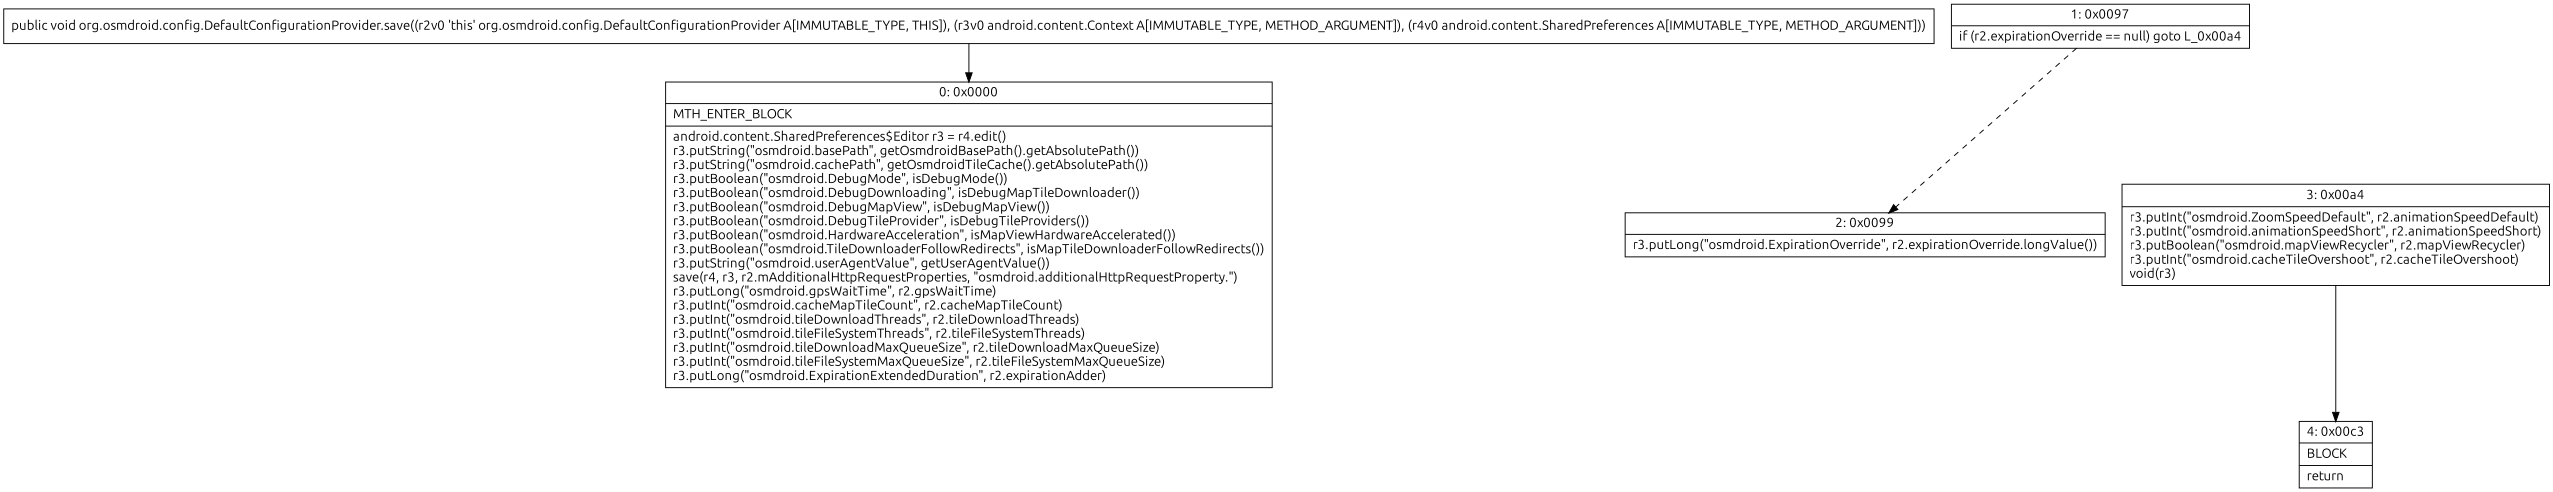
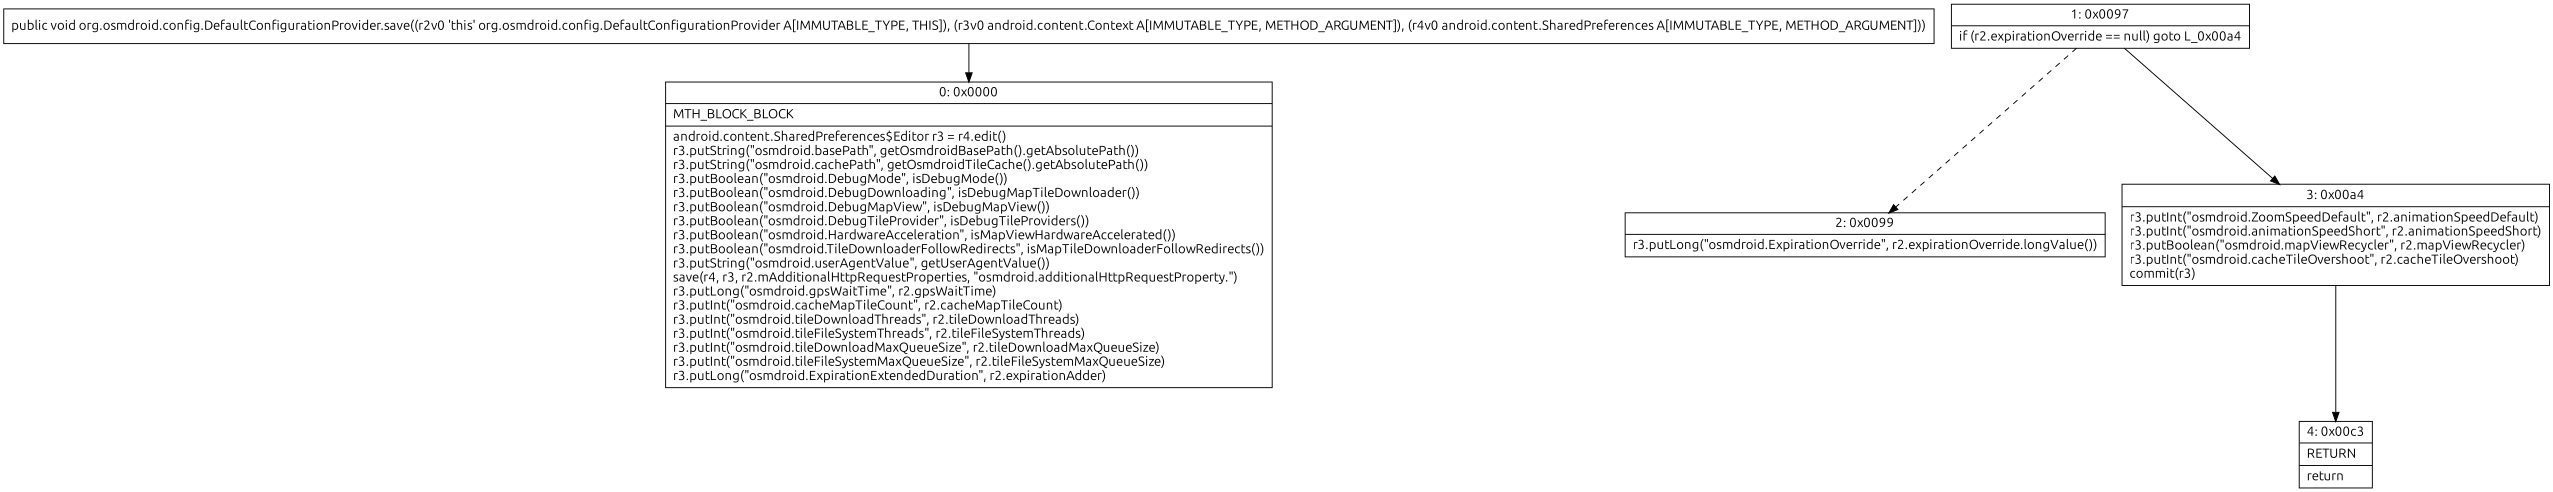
edge "1: 0x0097" -> "3: 0x00a4": added
node "0: 0x0000": text "MTH_ENTER_BLOCK" -> "MTH_BLOCK_BLOCK"
node "3: 0x00a4": text "void(r3)" -> "commit(r3)"
node "4: 0x00c3": text "BLOCK" -> "RETURN"
